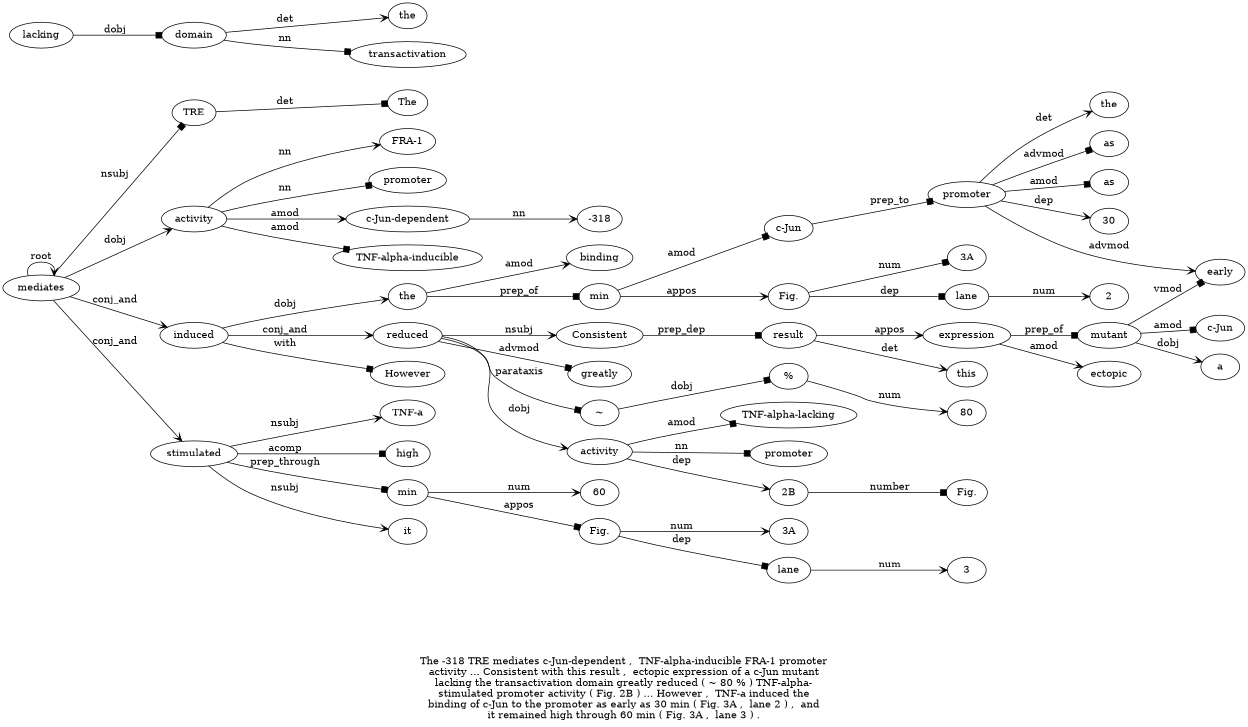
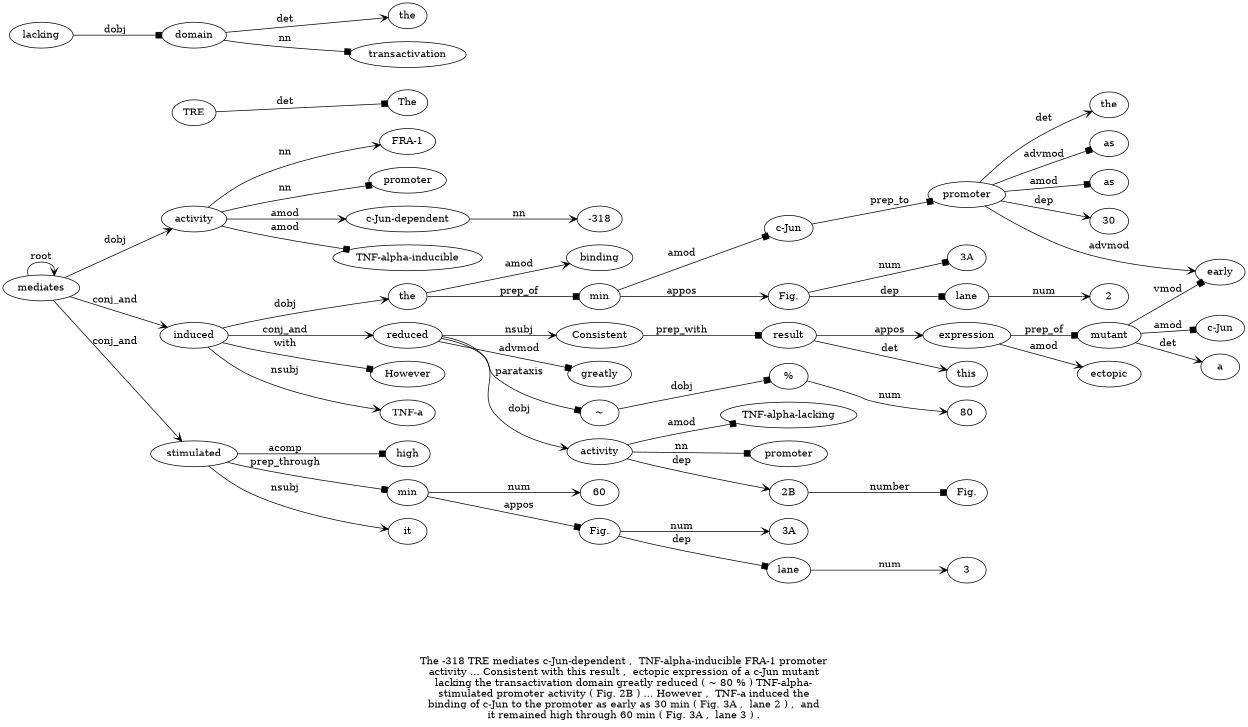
edge "mediates" -> "TRE": removed, label "nsubj"
edge "Consistent" -> "result": label "prep_dep" -> "prep_with"
edge "mutant" -> "a": label "dobj" -> "det"
edge "stimulated" -> "TNF-a": now "induced" -> "TNF-a"
